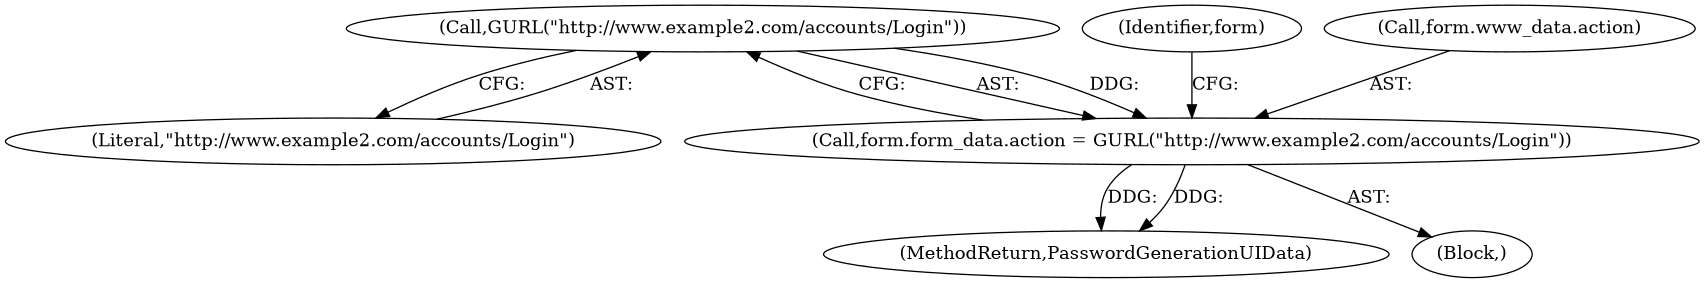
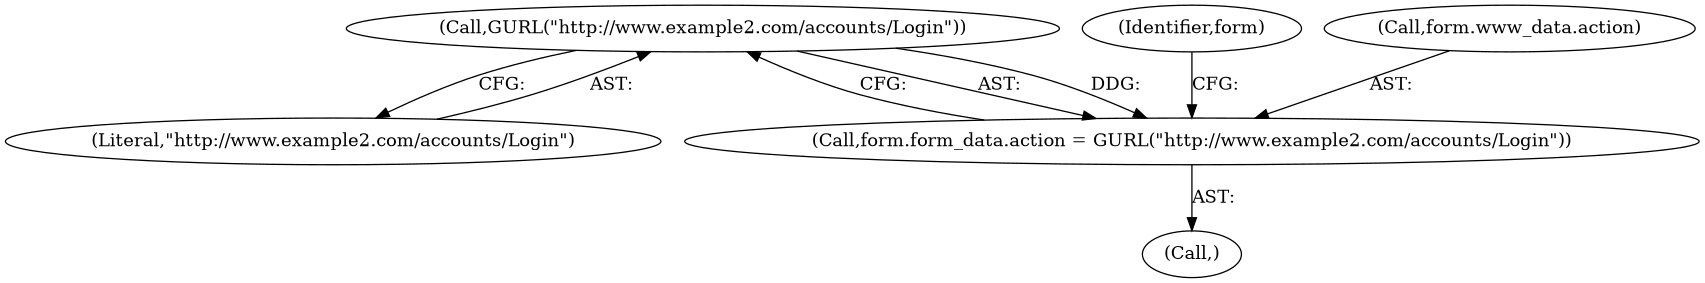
node "(MethodReturn,PasswordGenerationUIData)": removed
node "(Block,)": label "(Block,)" -> "(Call,)"
